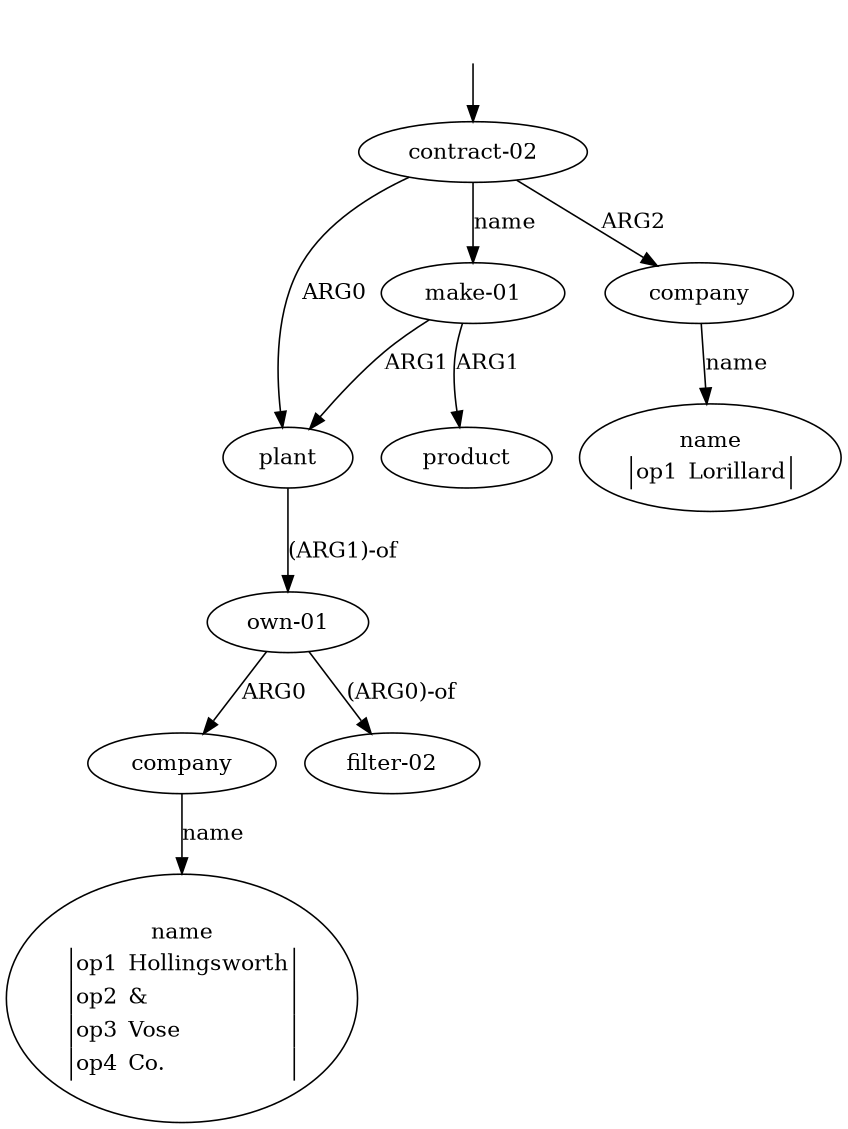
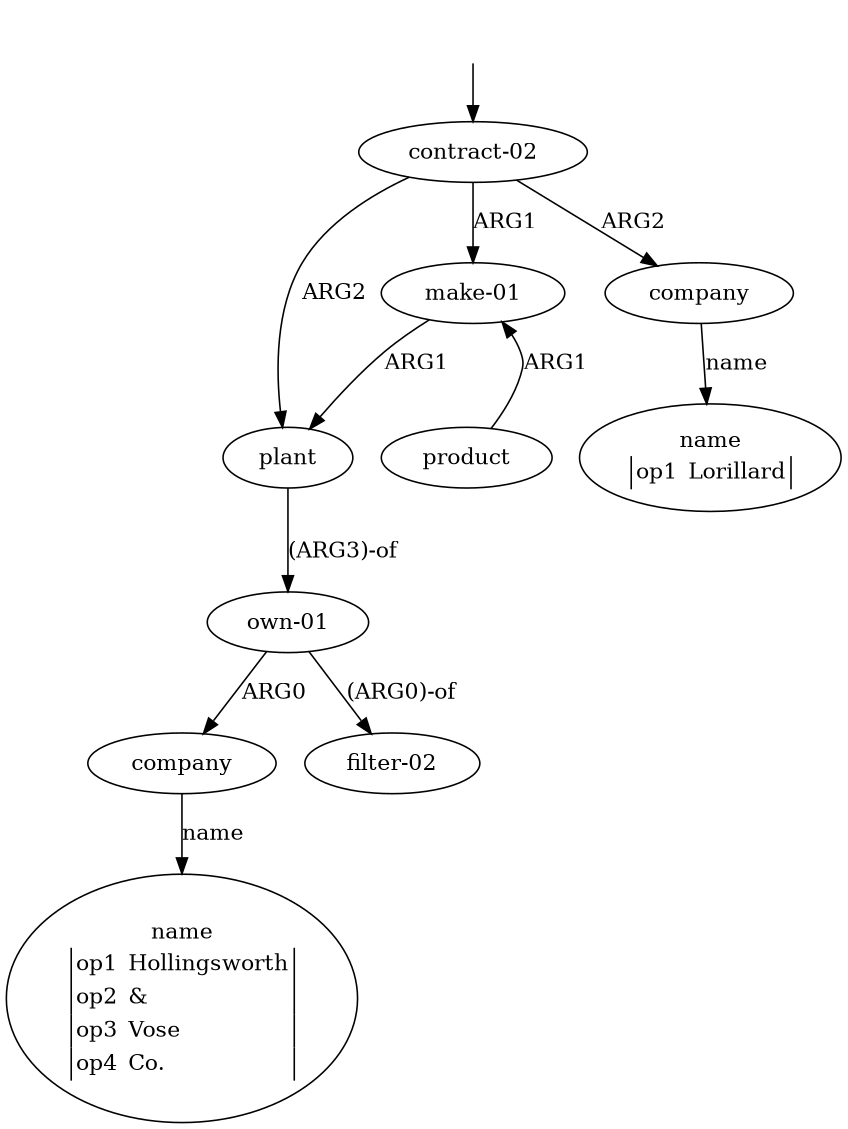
edge "contract-02" -> "make-01": label "name" -> "ARG1"
edge "contract-02" -> "plant": label "ARG0" -> "ARG2"
edge "make-01" -> "product": reversed
edge "plant" -> "own-01": label "(ARG1)-of" -> "(ARG3)-of"
